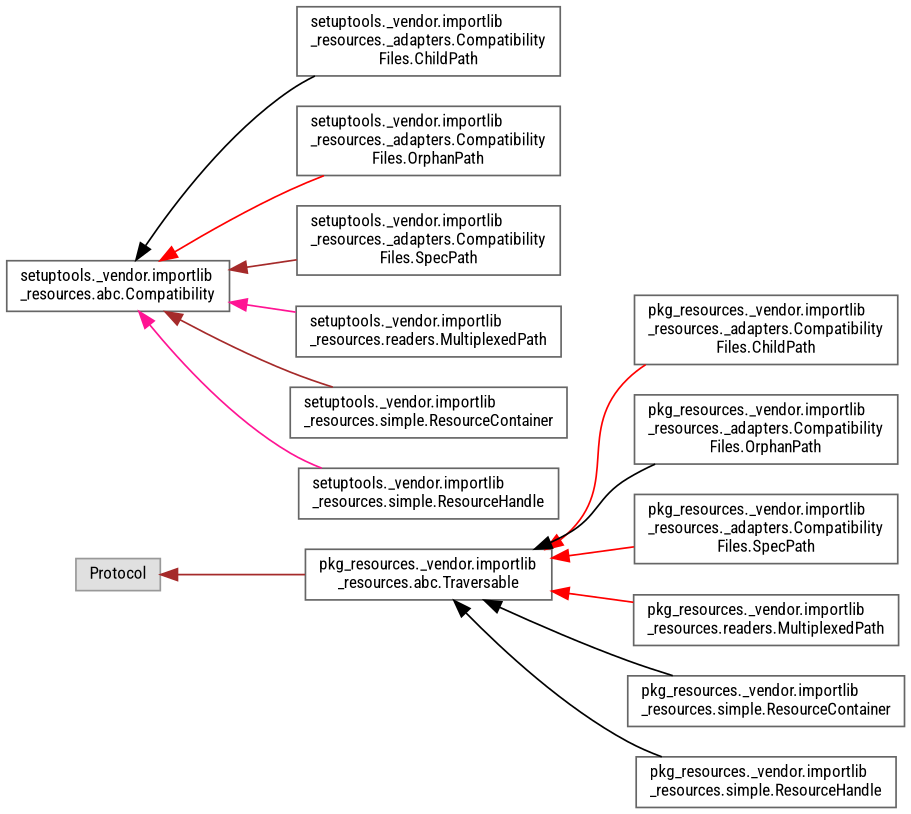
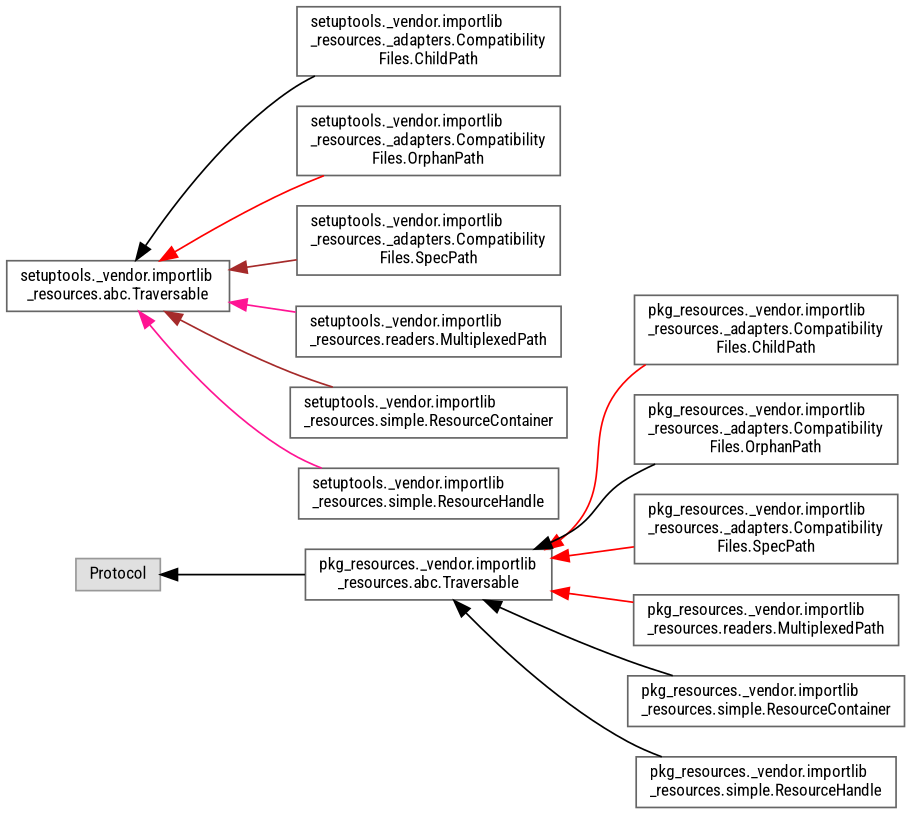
node "setuptools._vendor.importlib _resources.abc.Compatibility": label "setuptools._vendor.importlib _resources.abc.Compatibility" -> "setuptools._vendor.importlib _resources.abc.Traversable"
edge "pkg_resources._vendor.importlib _resources.abc.Traversable" -> "Protocol": color brown -> black
